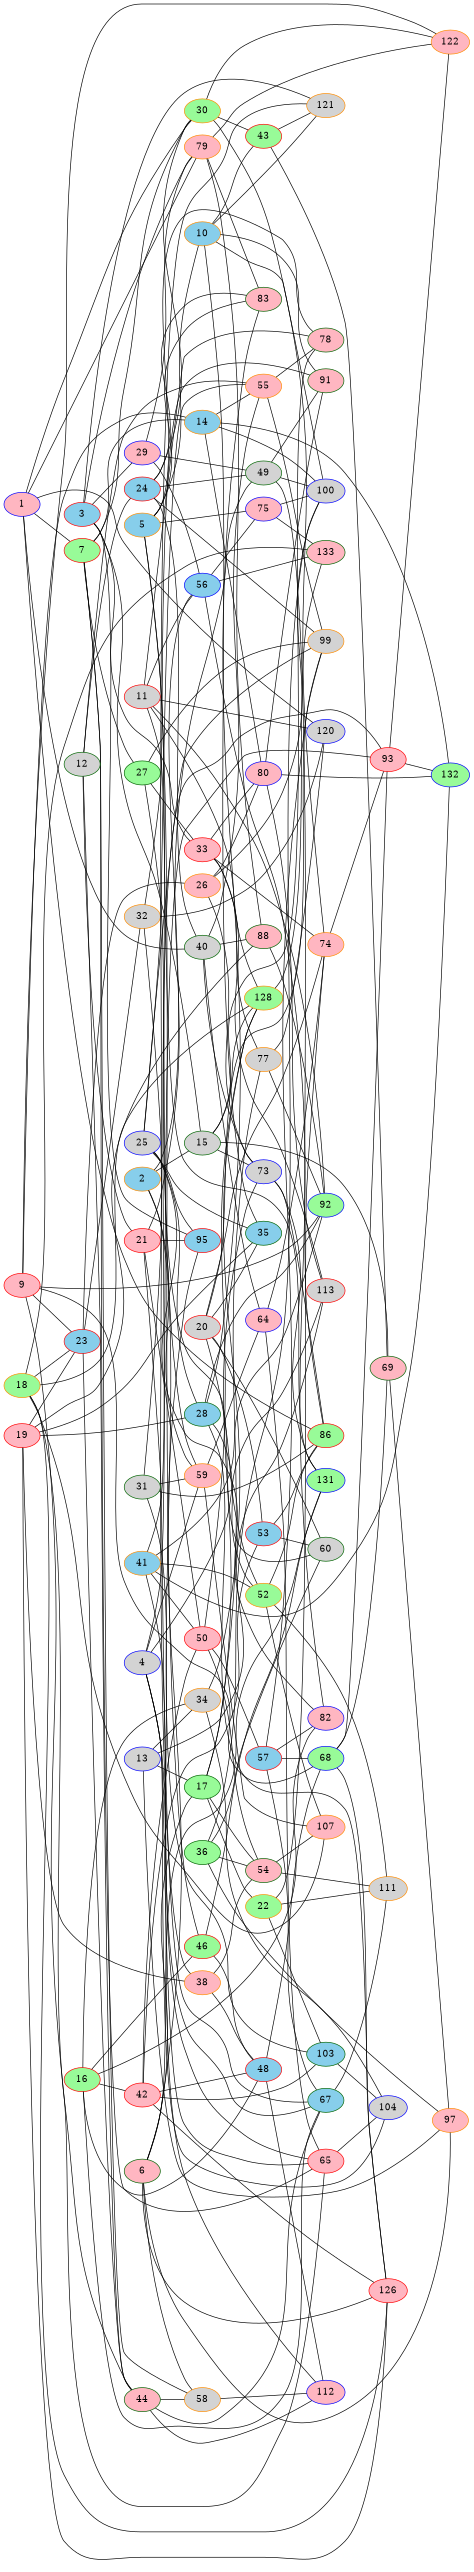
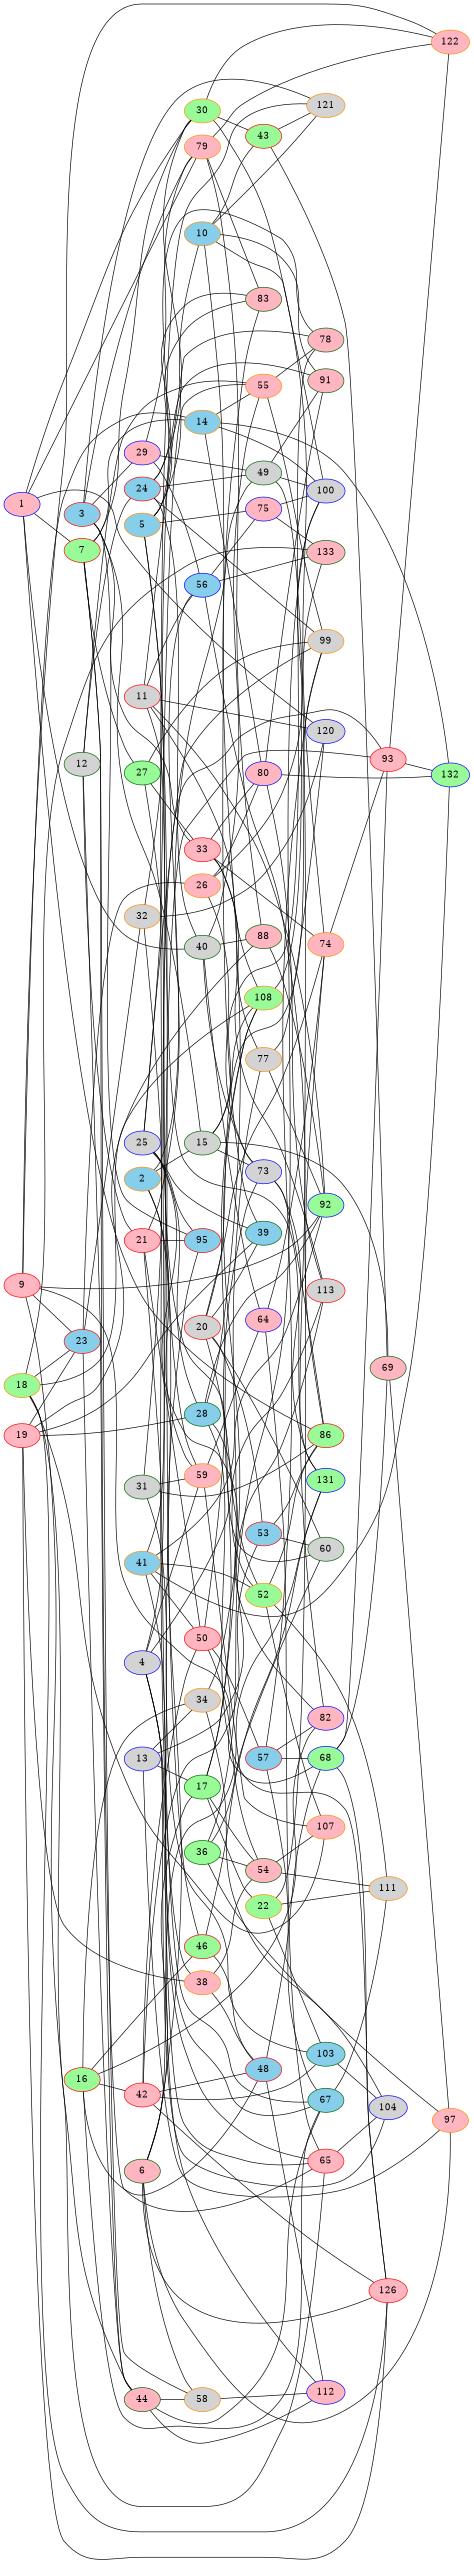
node "128": label "128" -> "108"
node "35": label "35" -> "39"
